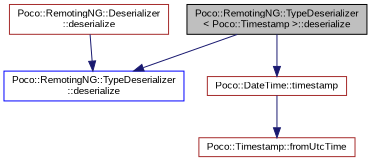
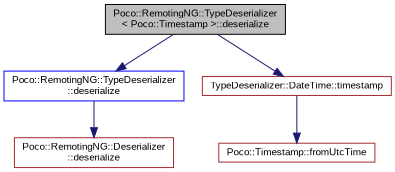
edge "Poco::RemotingNG::Deserializer ::deserialize" -> "Poco::RemotingNG::TypeDeserializer ::deserialize": reversed
node "Poco::DateTime::timestamp": label "Poco::DateTime::timestamp" -> "TypeDeserializer::DateTime::timestamp"
